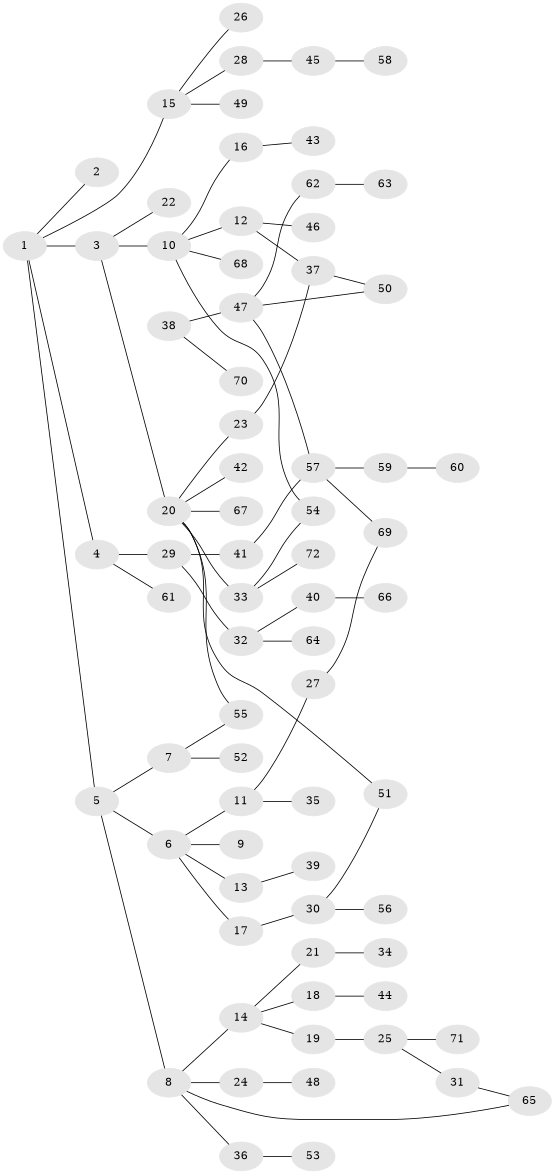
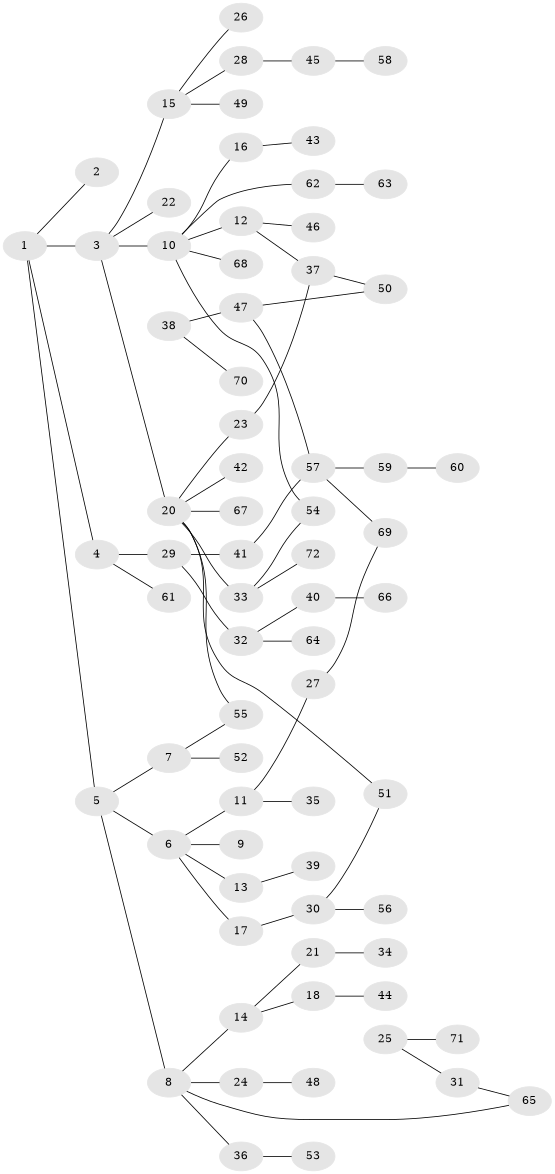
edge "15" -- "1": now "15" -- "3"
edge "62" -- "47": now "62" -- "10"
node "19": removed
